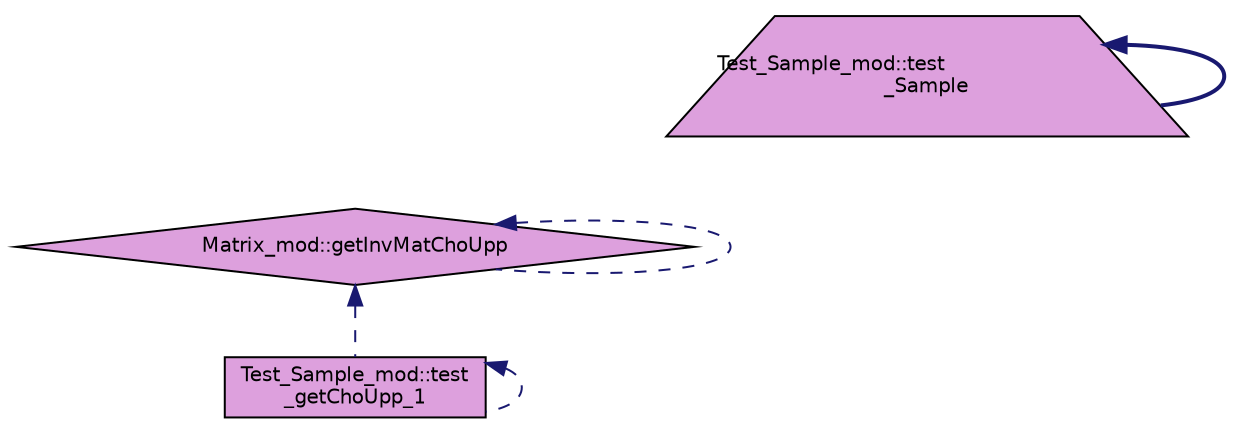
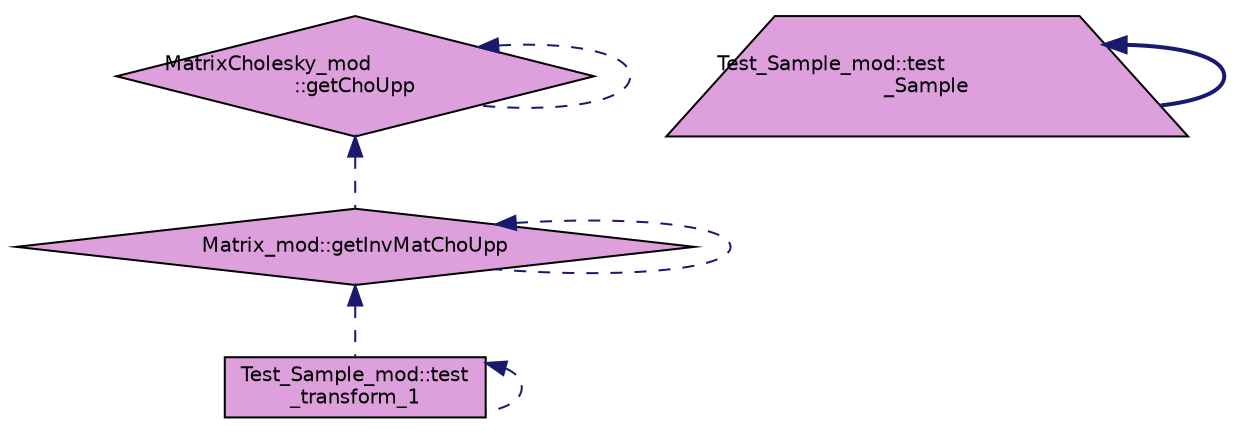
node "MatrixCholesky_mod ::getChoUpp": added
node "Test_Sample_mod::test _getChoUpp_1": label "Test_Sample_mod::test _getChoUpp_1" -> "Test_Sample_mod::test _transform_1"
